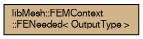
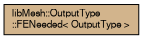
node "libMesh::FEMContext ::FENeeded< OutputType >": label "libMesh::FEMContext ::FENeeded< OutputType >" -> "libMesh::OutputType ::FENeeded< OutputType >"
